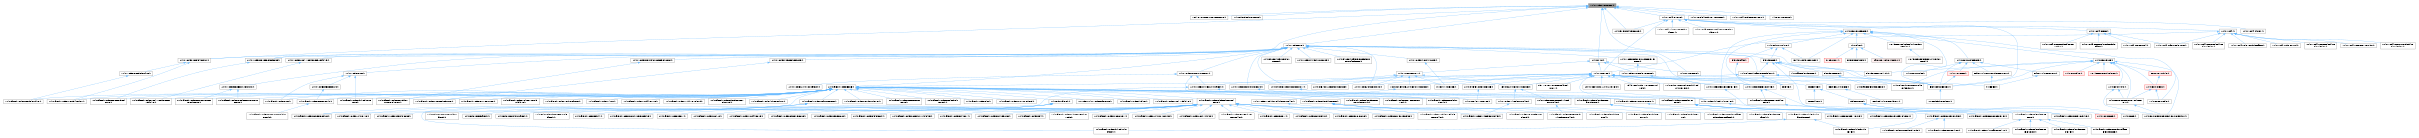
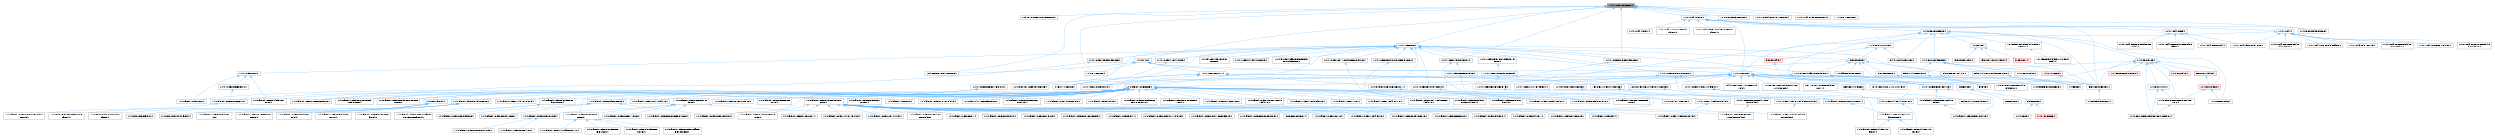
node "ActiveStateMachineScope.h": added
node "AnimGraphNode_AnimSync.h": label "AnimGraphNode_AnimSync.h" -> "AnimGraphNode_LocalRefPose.h"
node "AnimGraphNode_LegIK.h": label "AnimGraphNode_LegIK.h" -> "RotateRoot_LegIK.h"
